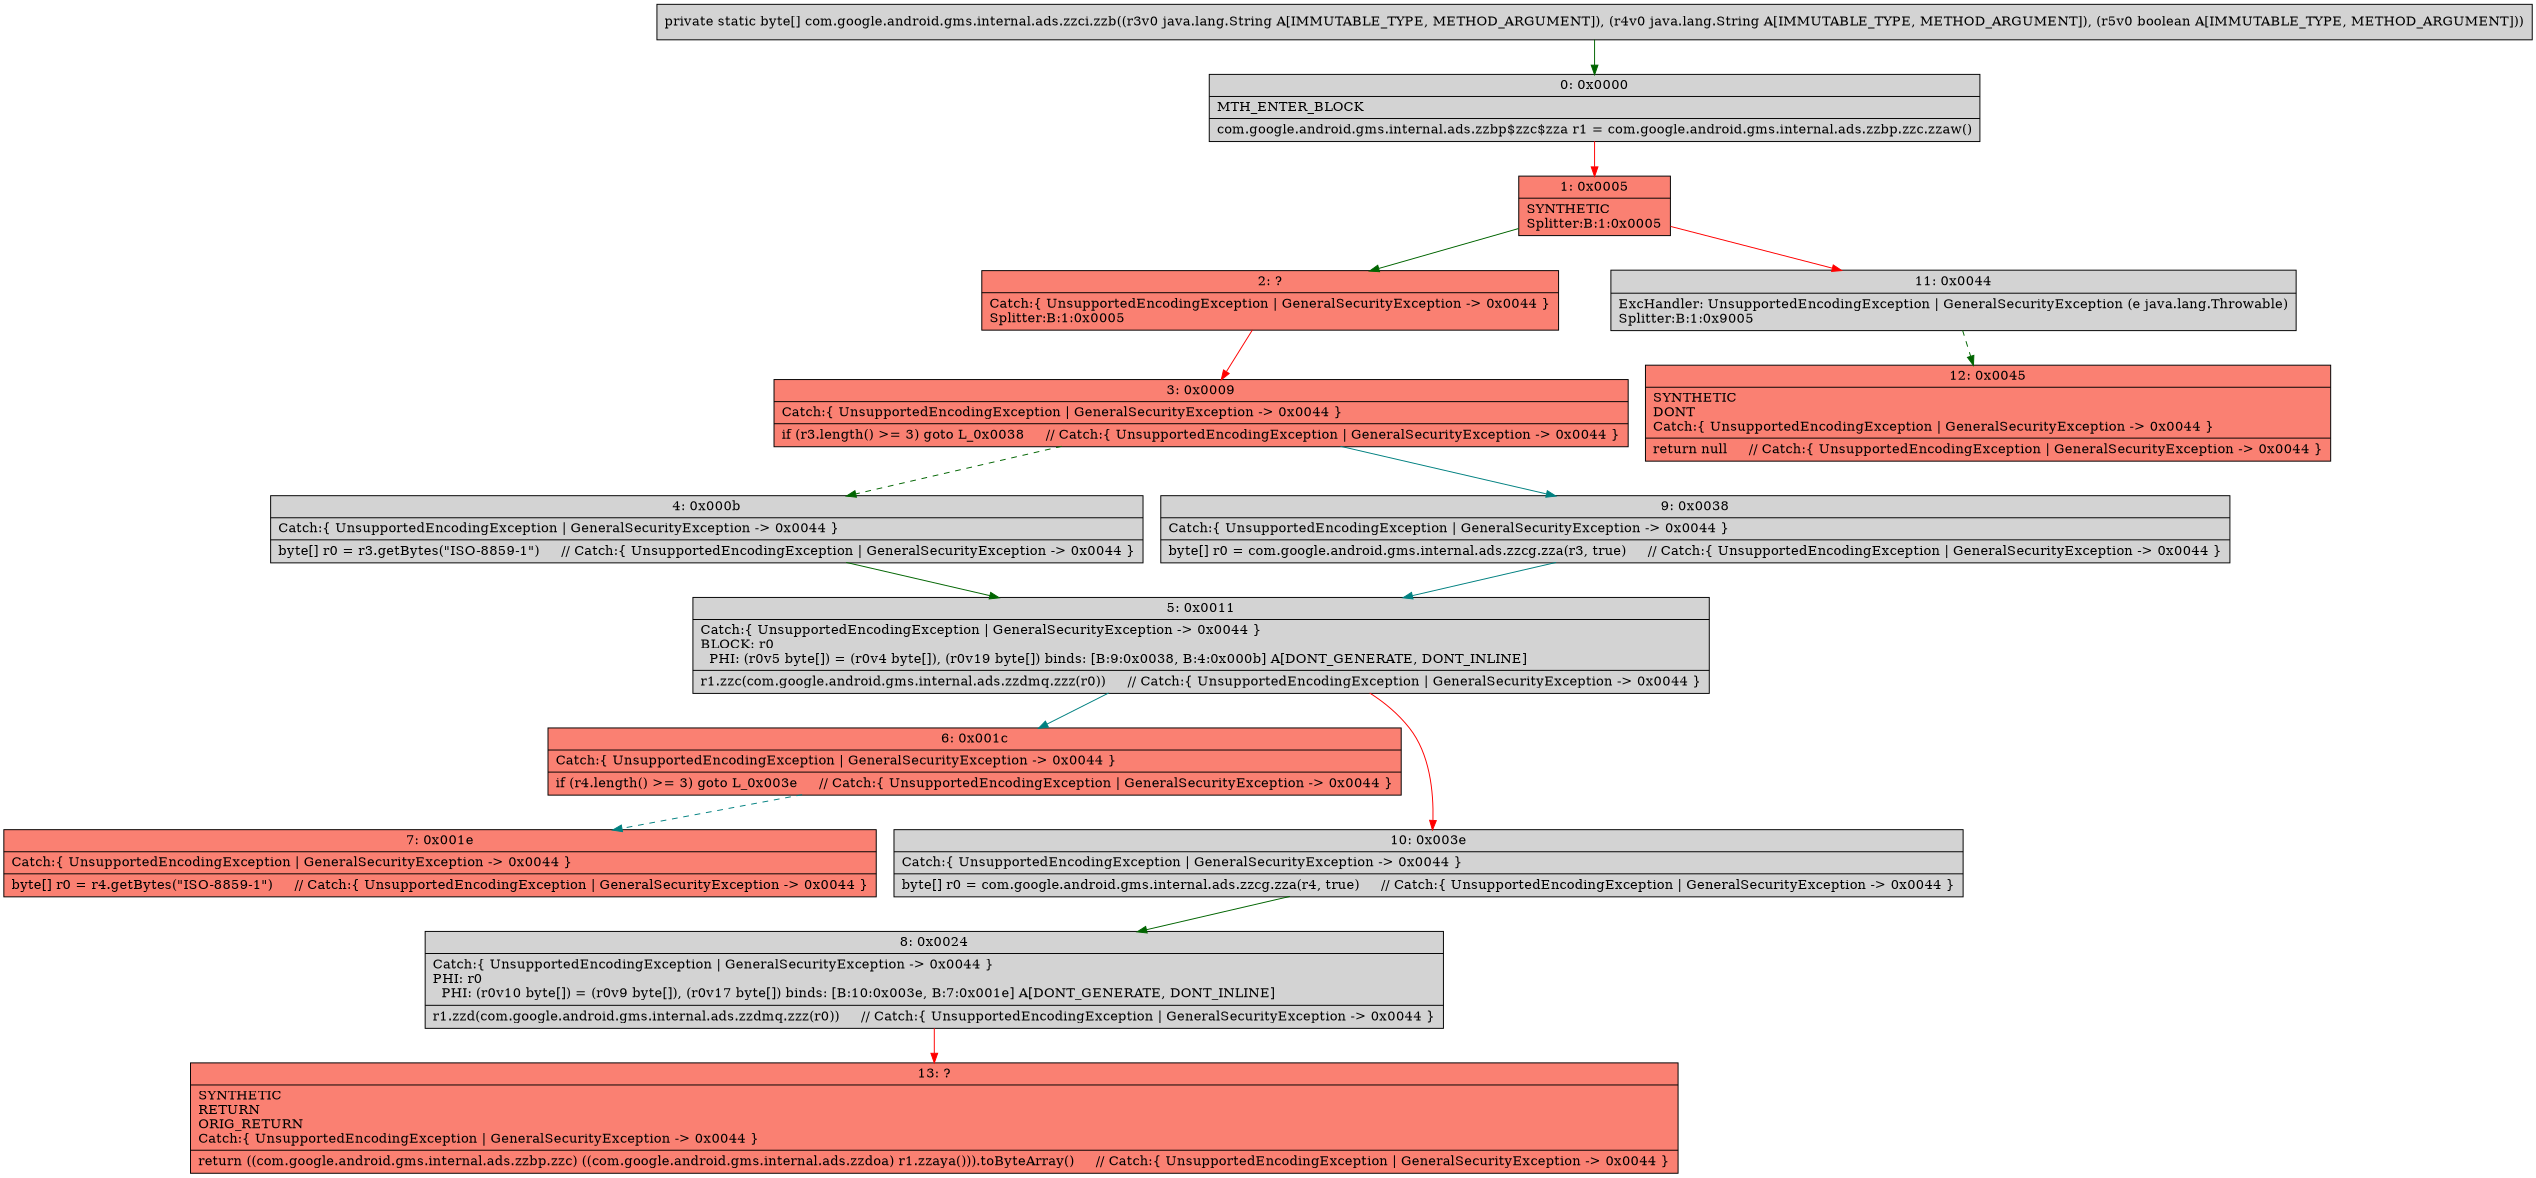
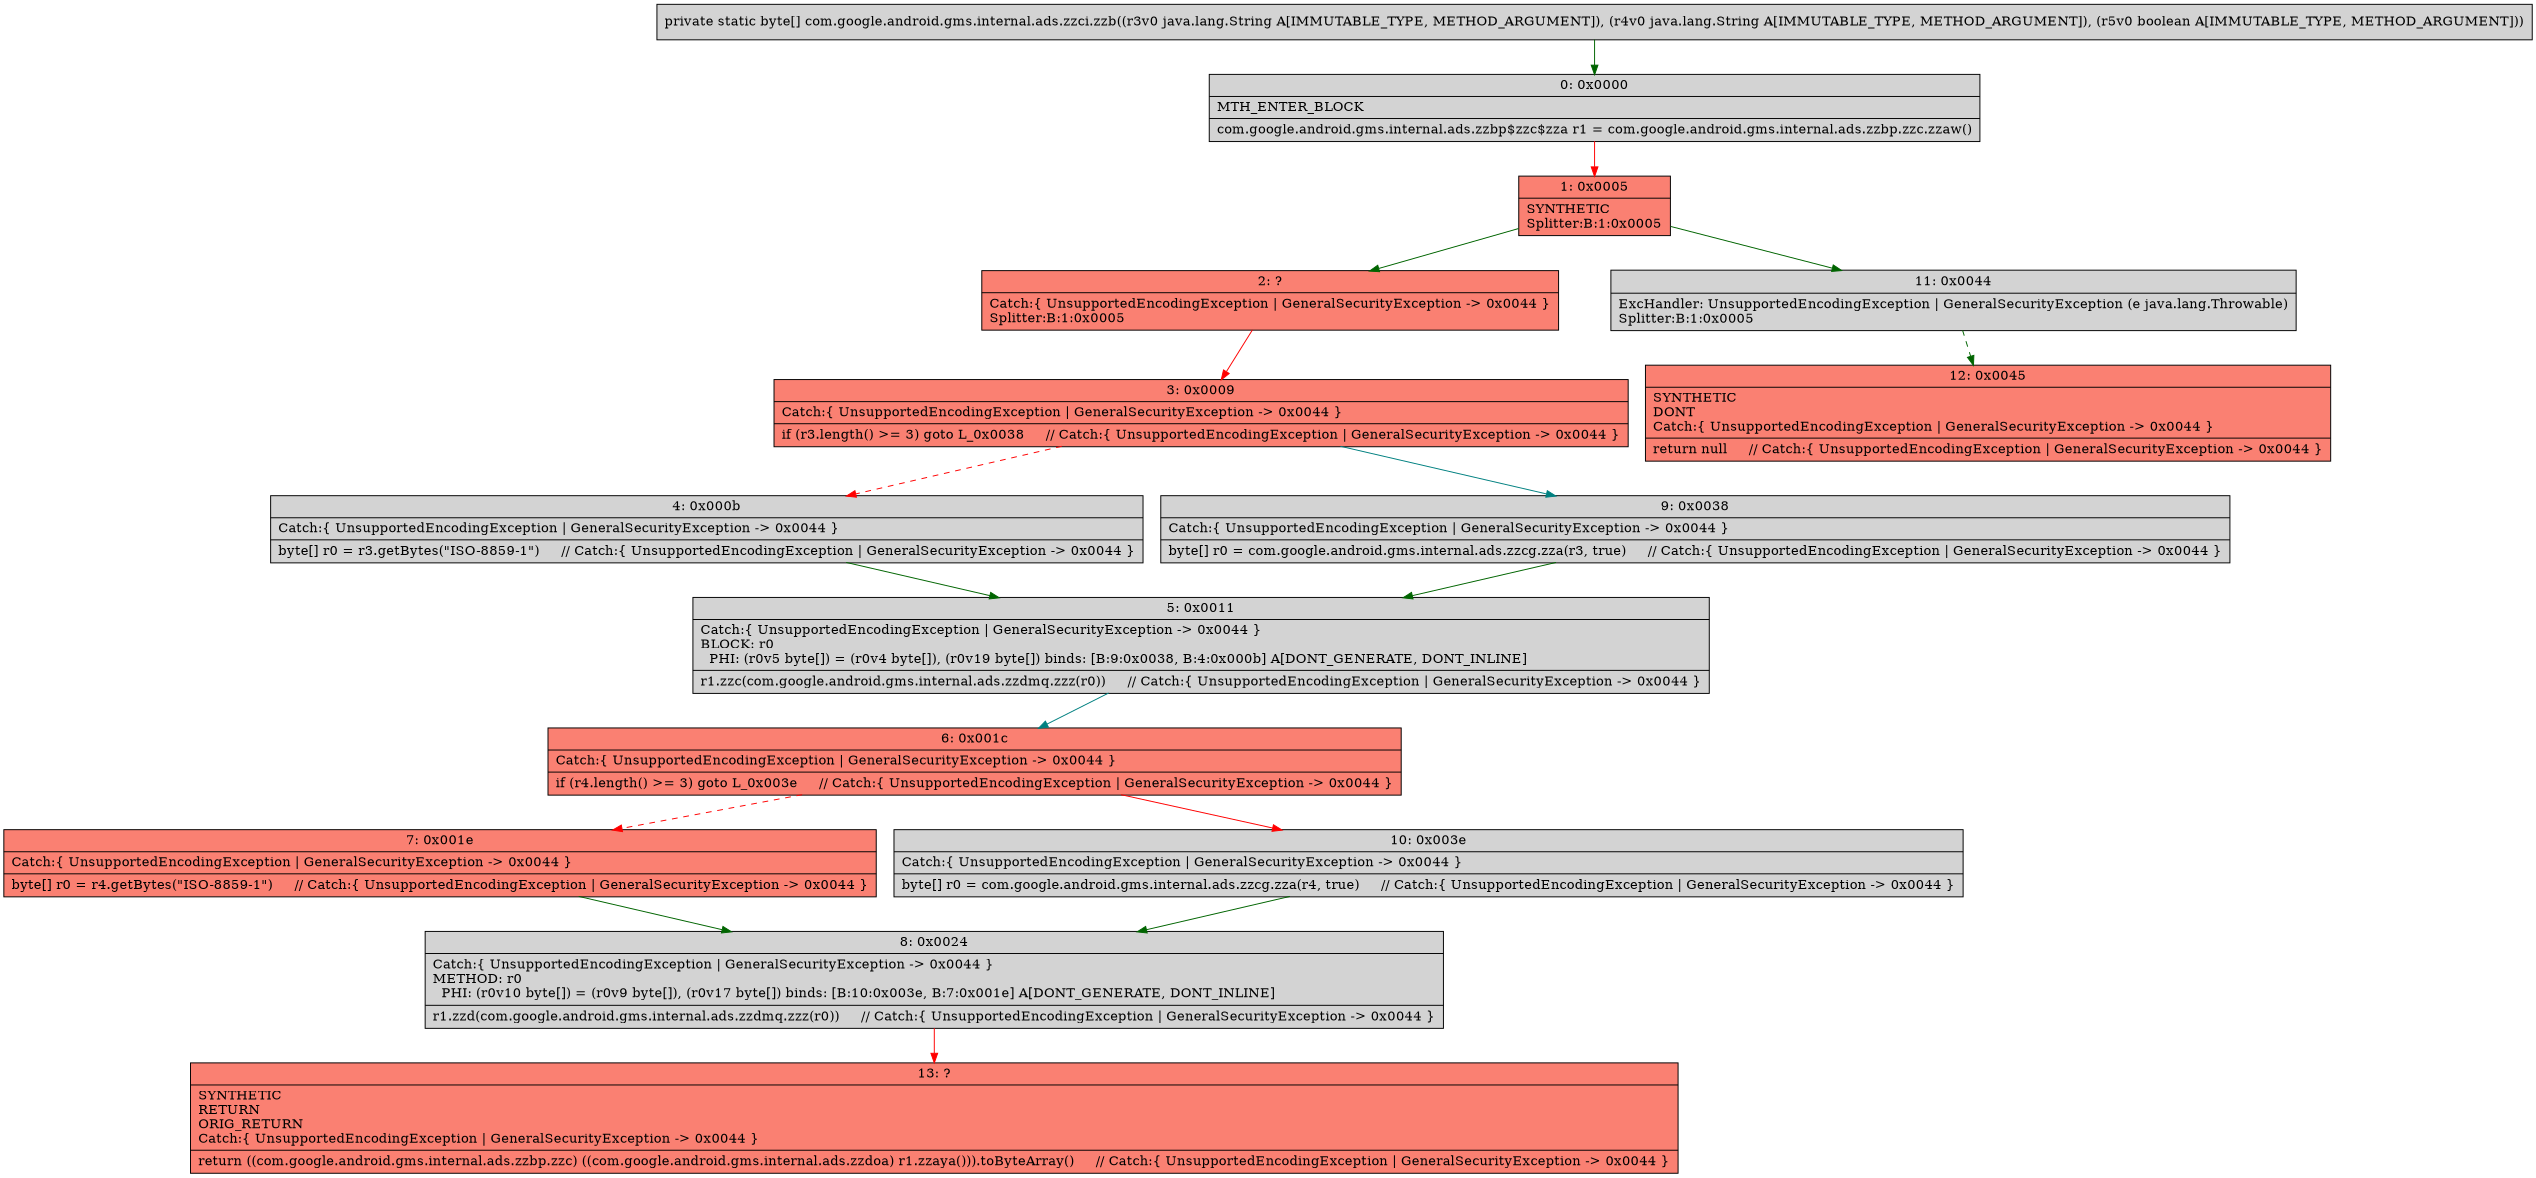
edge "1: 0x0005" -> "11: 0x0044": color red -> darkgreen
node "11: 0x0044": text "Splitter:B:1:0x9005" -> "Splitter:B:1:0x0005"
edge "3: 0x0009" -> "4: 0x000b": color darkgreen -> red
edge "9: 0x0038" -> "5: 0x0011": color teal -> darkgreen
edge "5: 0x0011" -> "10: 0x003e": now "6: 0x001c" -> "10: 0x003e"
edge "6: 0x001c" -> "7: 0x001e": color teal -> red
edge "7: 0x001e" -> "8: 0x0024": added
node "8: 0x0024": text "PHI: r0" -> "METHOD: r0"
